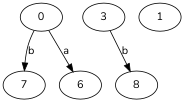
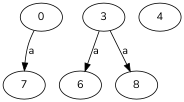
node "1": label "1" -> "4"
edge "0" -> "6": now "3" -> "6"
edge "0" -> "7": label "b" -> "a"
edge "3" -> "8": label "b" -> "a"
